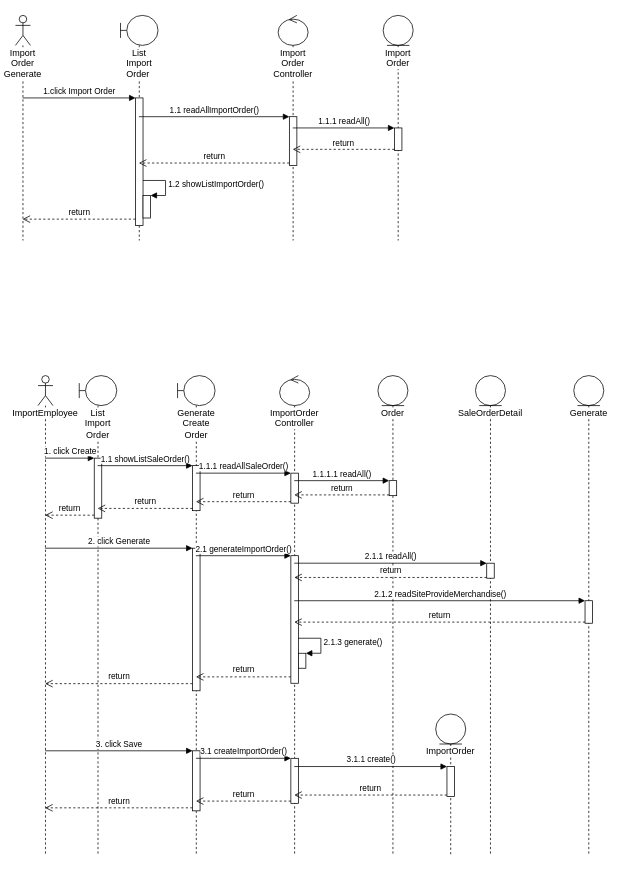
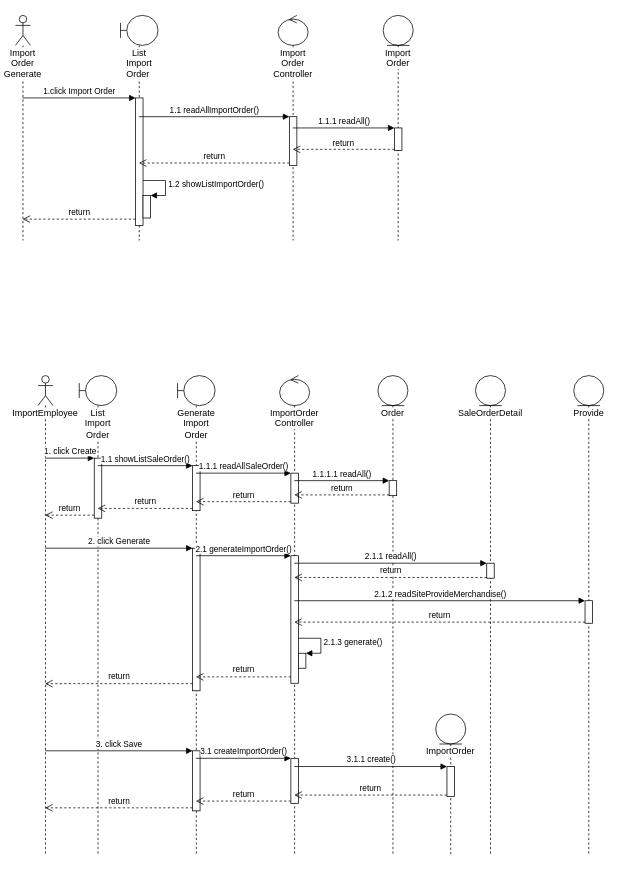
node "Generate": label "Generate" -> "Provide"
node "Generate Create Order": label "Generate Create Order" -> "Generate Import Order"
